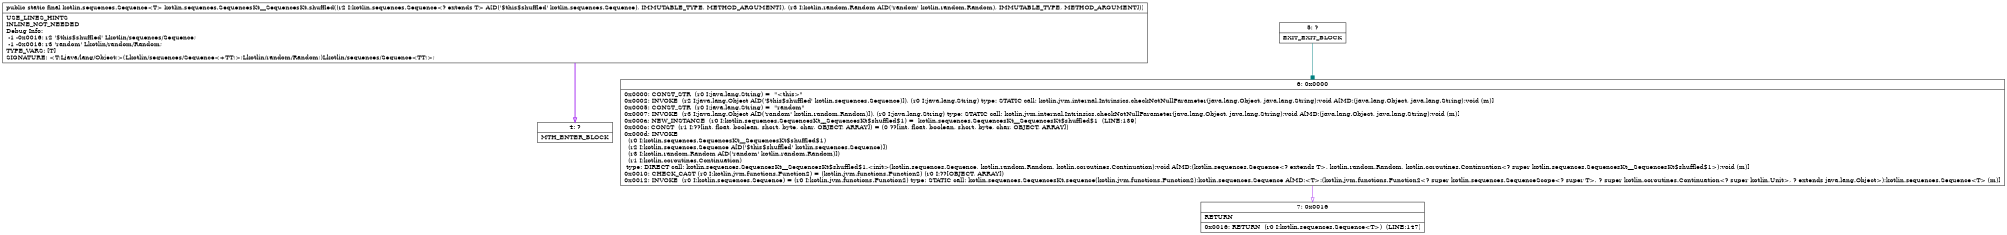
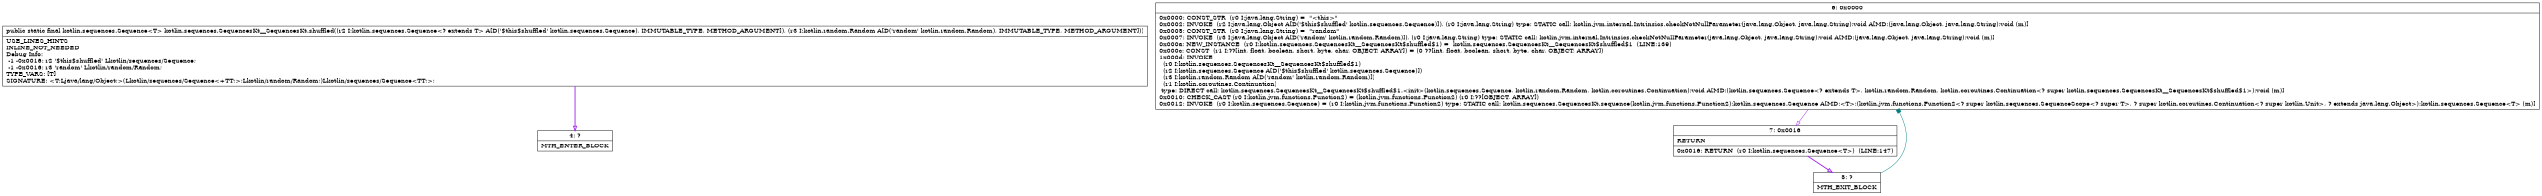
node "5: ?": text "EXIT_EXIT_BLOCK" -> "MTH_EXIT_BLOCK"
node "6: 0x0000": text "0x000d: INVOKE" -> "1x000d: INVOKE"
edge "7: 0x0016" -> "5: ?": added
